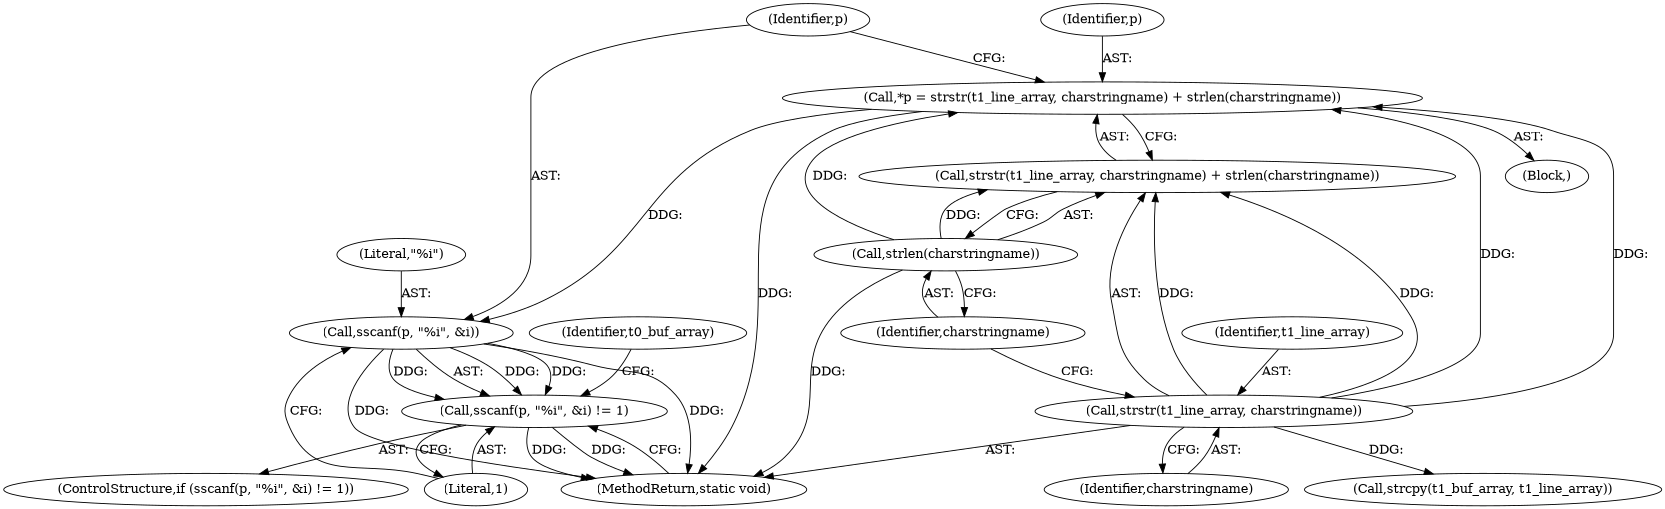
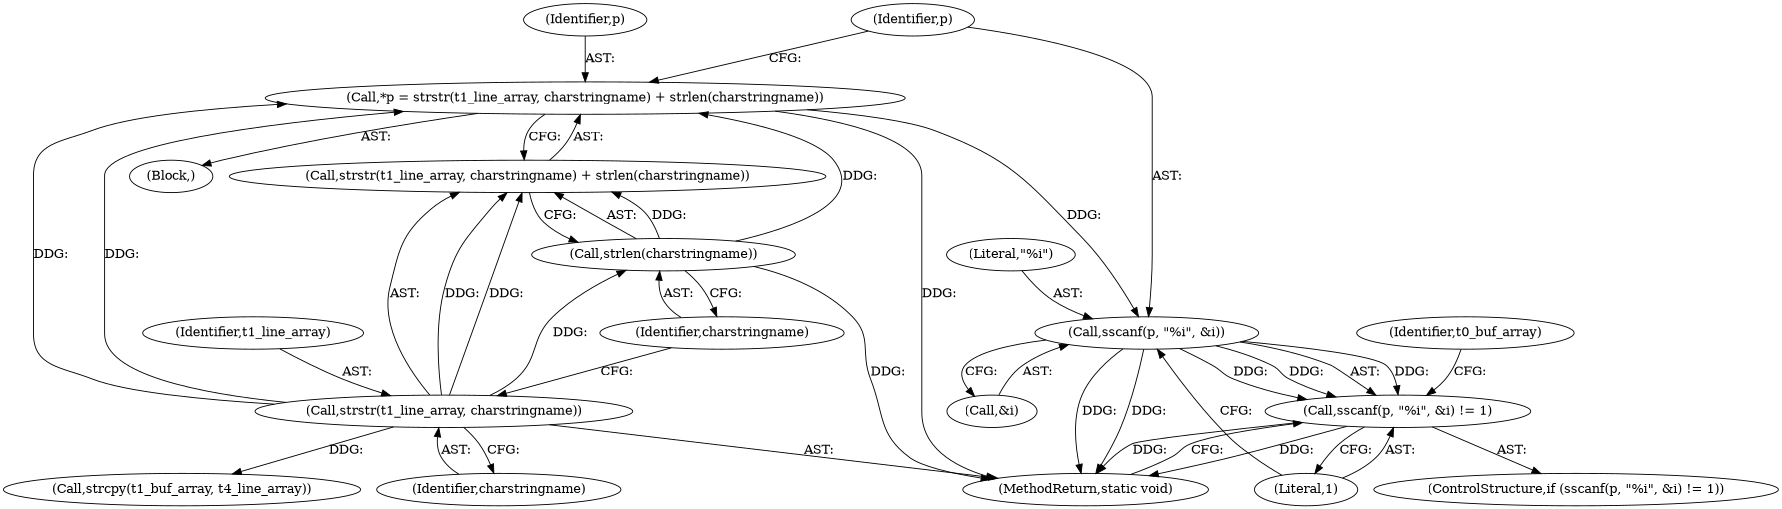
edge "(Call,strstr(t1_line_array, charstringname))" -> "(Call,strlen(charstringname))": added, label "DDG:"
node "(Call,&i)": added
node "(Call,strcpy(t1_buf_array, t1_line_array))": label "(Call,strcpy(t1_buf_array, t1_line_array))" -> "(Call,strcpy(t1_buf_array, t4_line_array))"
